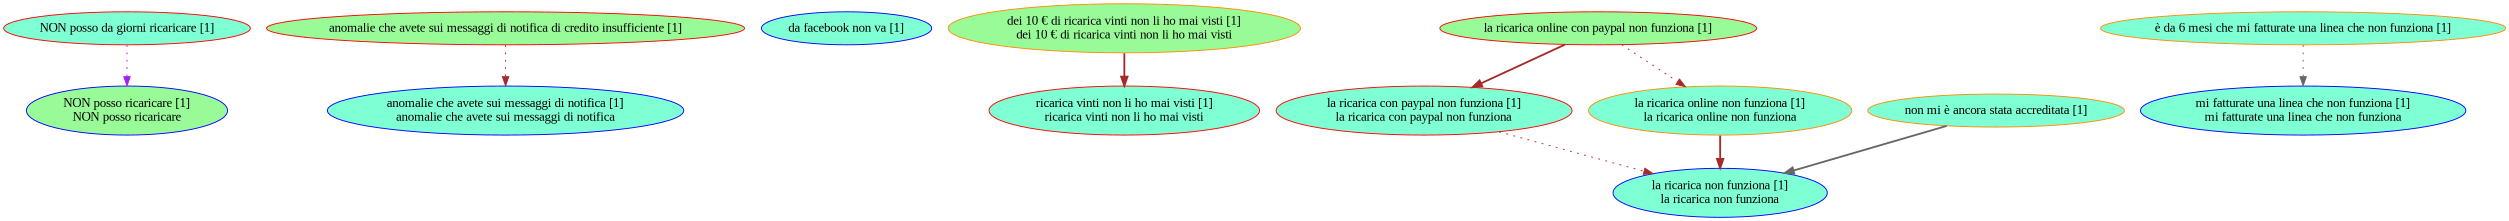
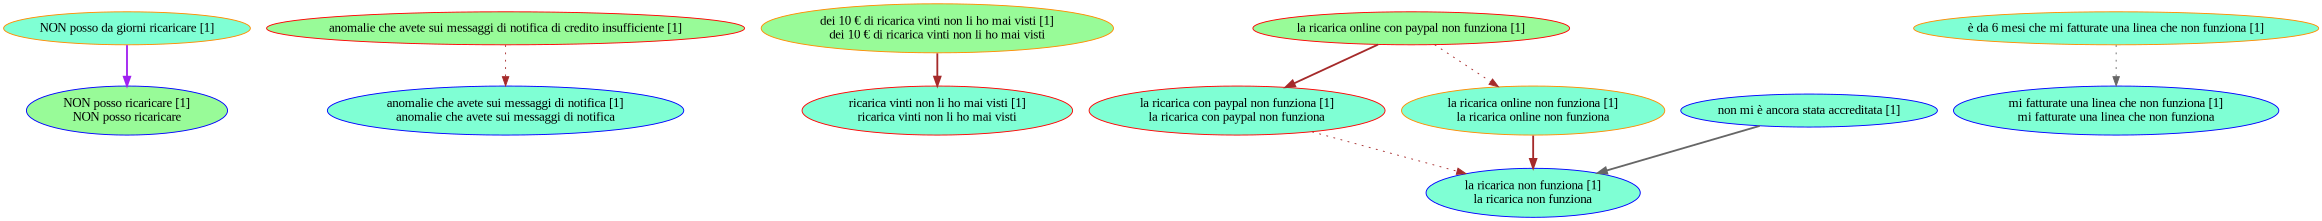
node "NON posso da giorni ricaricare [1]": color red -> darkorange
node "da facebook non va [1]": removed
edge "NON posso da giorni ricaricare [1]" -> "NON posso ricaricare [1] NON posso ricaricare": style dotted -> bold
node "non mi è ancora stata accreditata [1]": color darkorange -> blue
